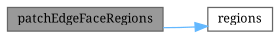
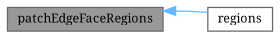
edge "patchEdgeFaceRegions" -> "regions": reversed
